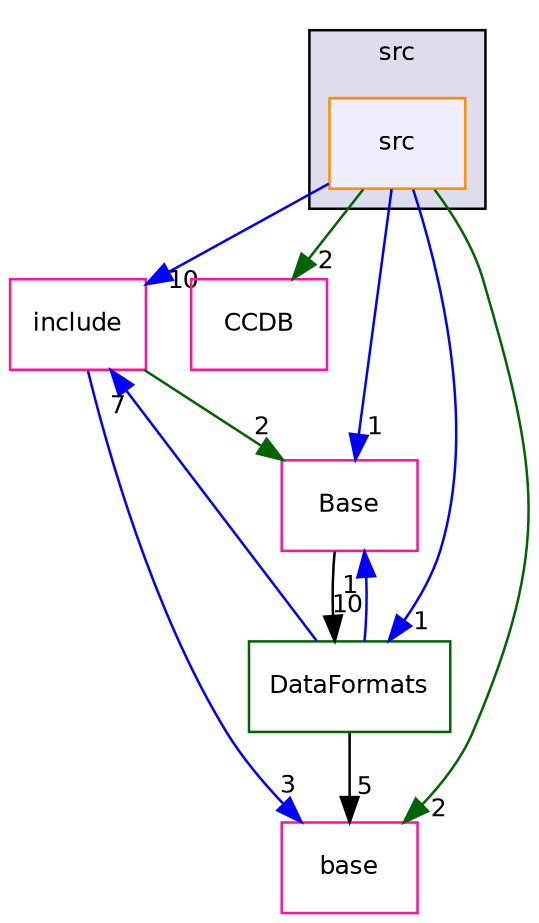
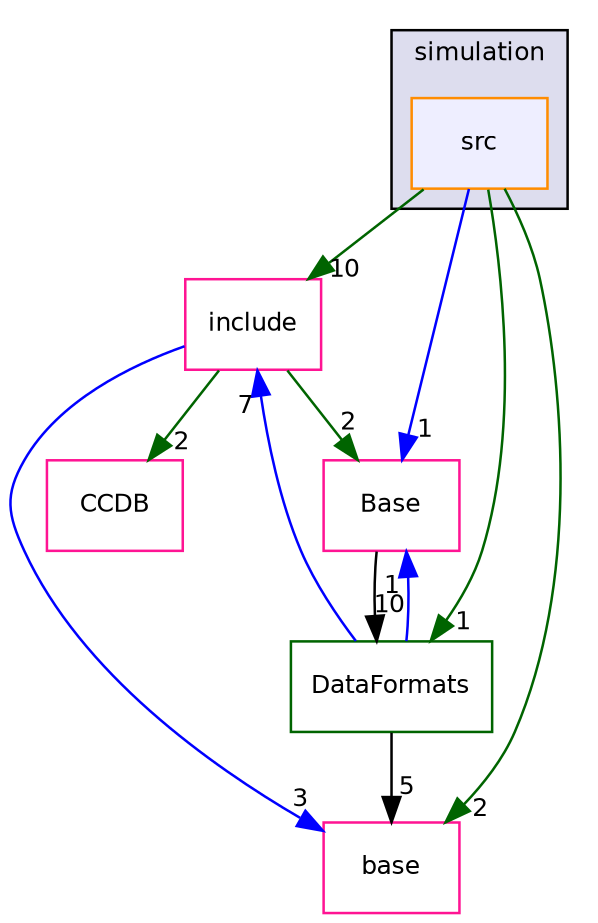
cluster "src": label "src" -> "simulation"
edge "src" -> "CCDB": now "include" -> "CCDB"
edge "src" -> "include": color blue -> darkgreen
edge "src" -> "DataFormats": color blue -> darkgreen
